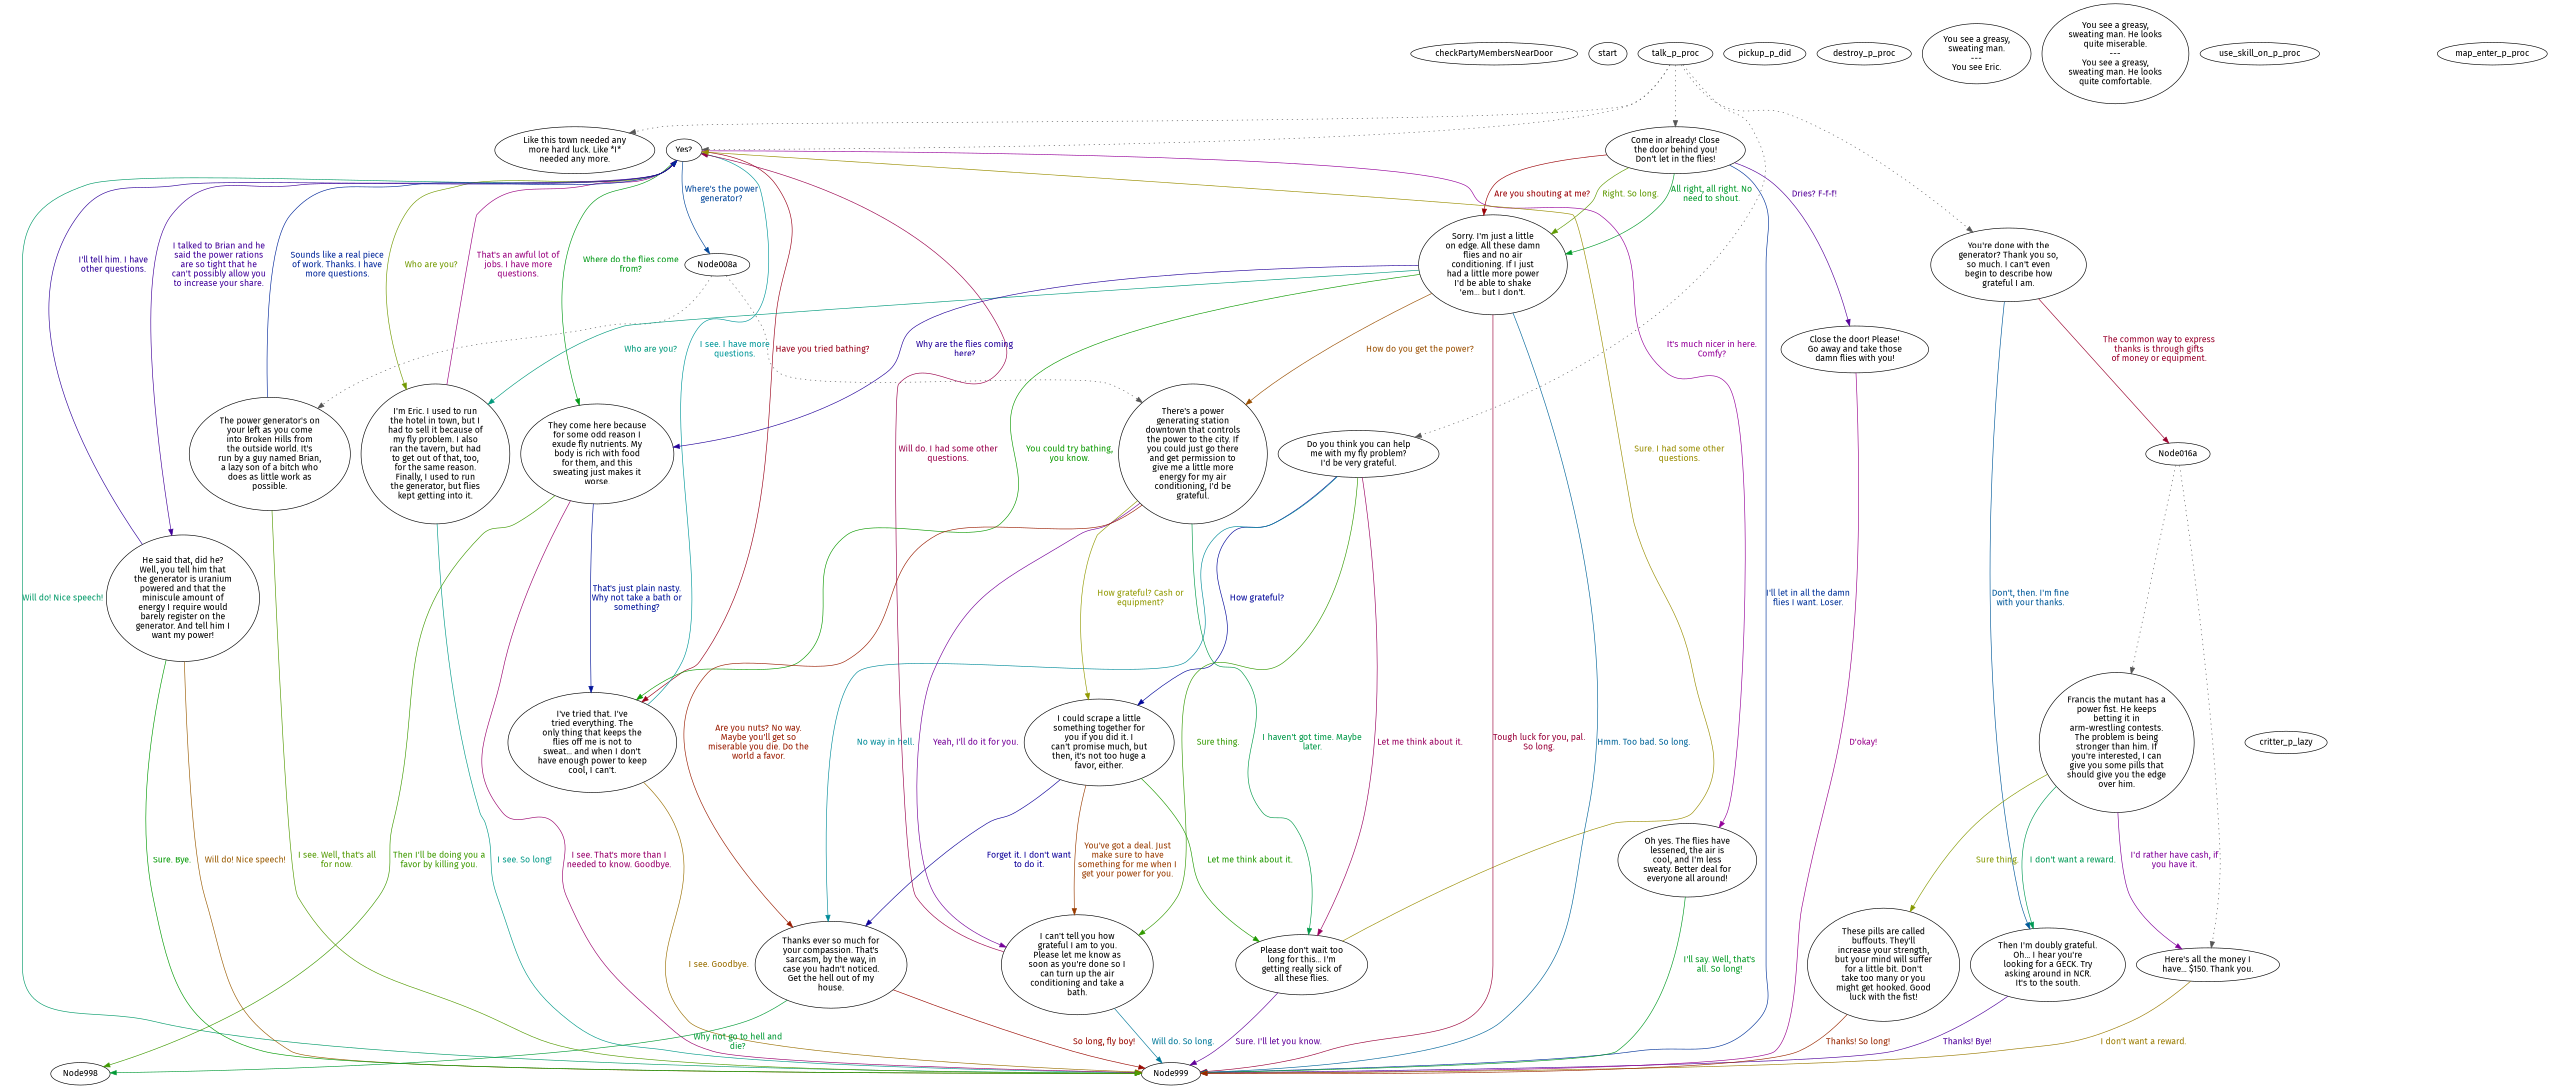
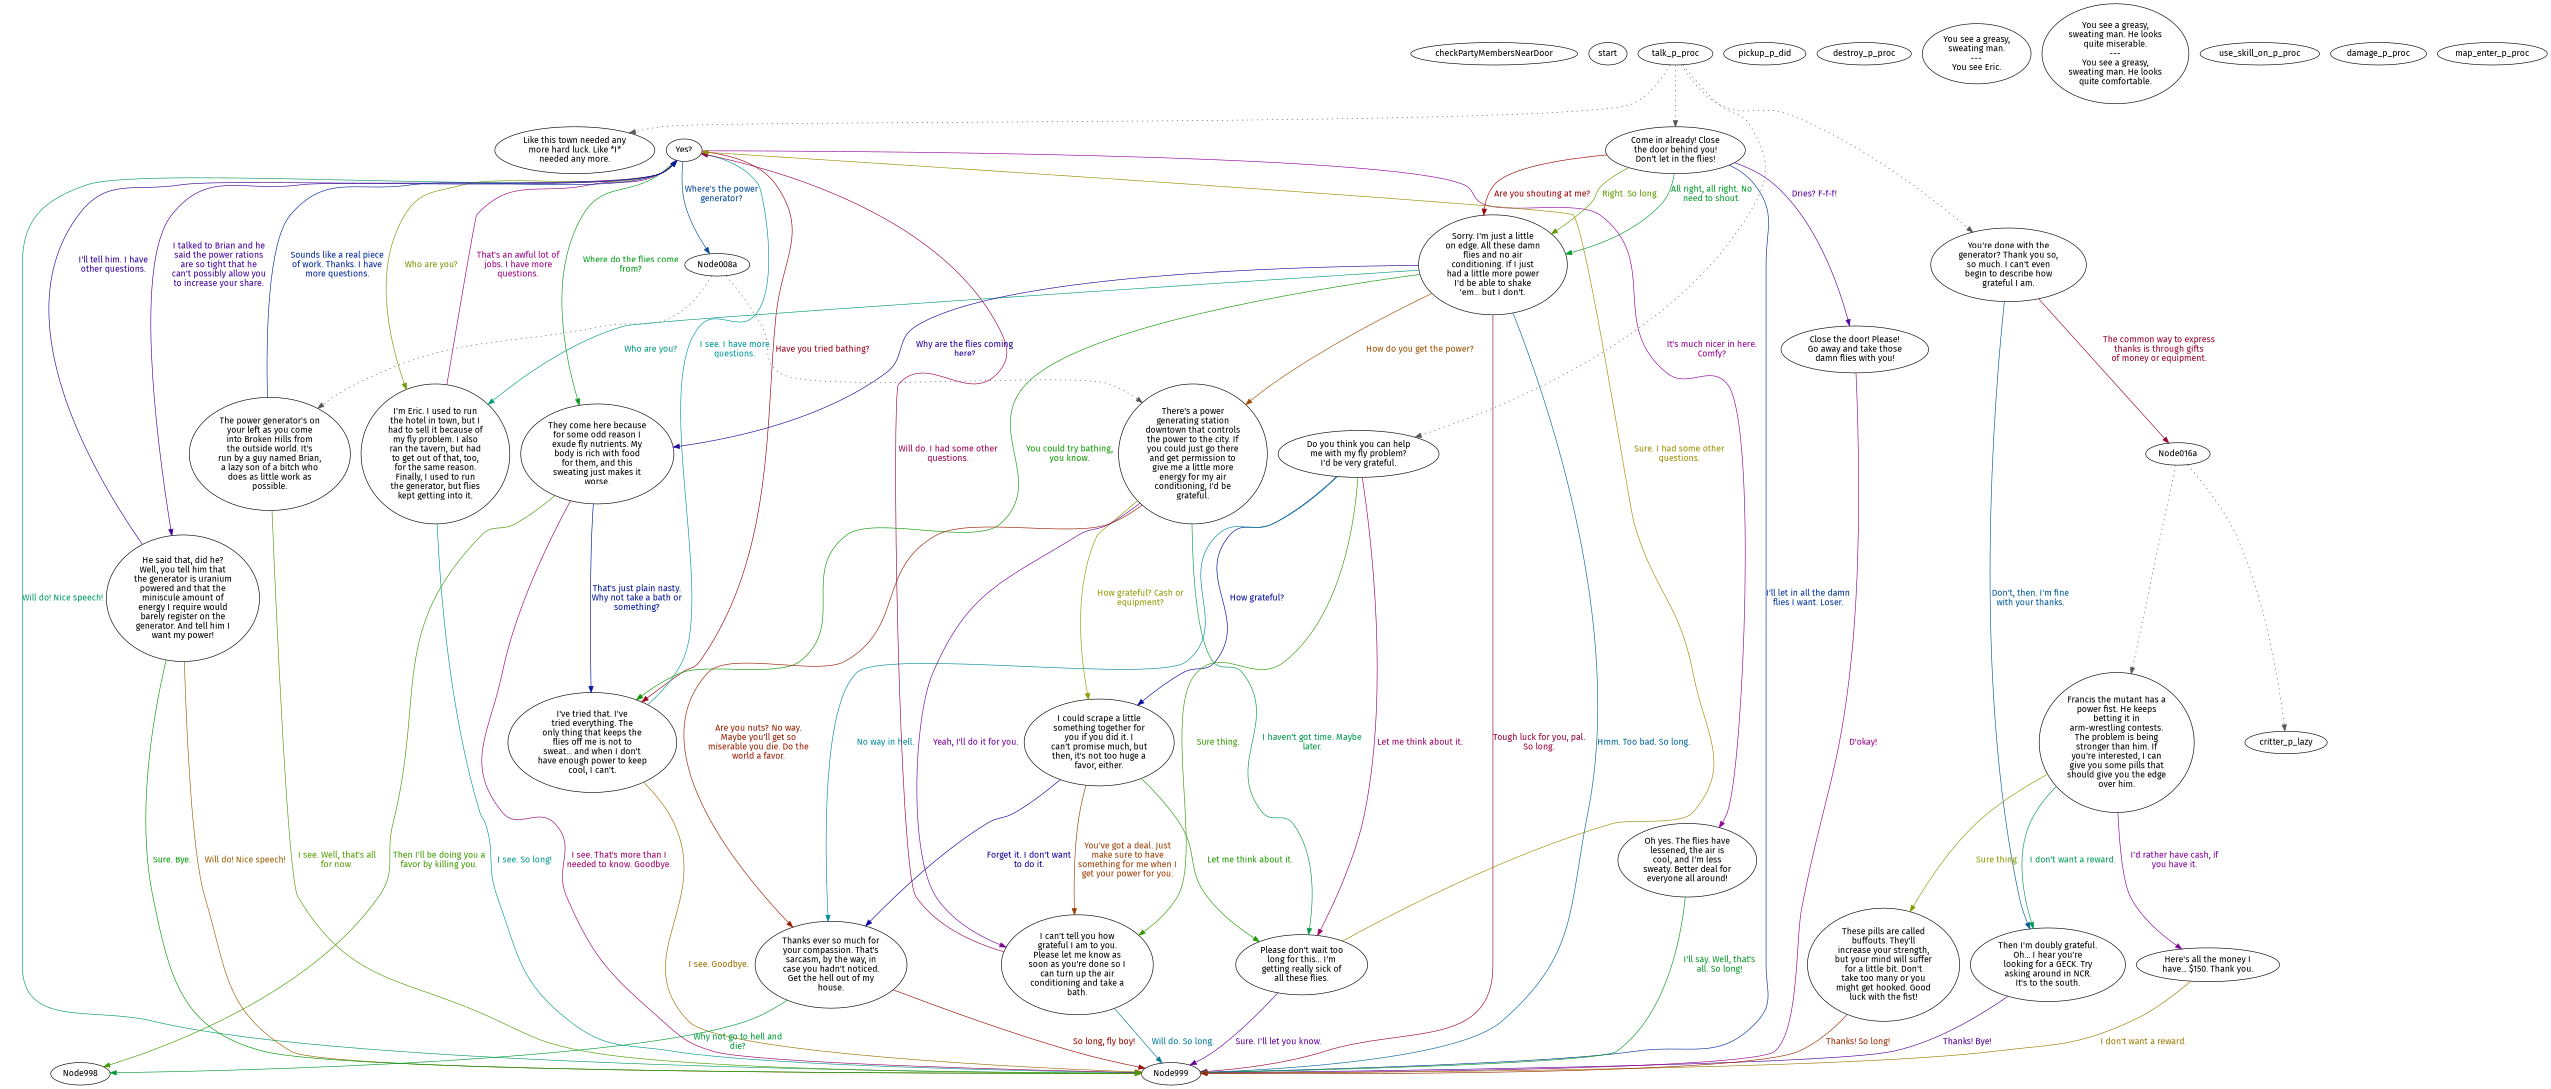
node "damage_p_proc": added
edge "talk_p_proc" -> "Yes?": removed
edge "Node016a" -> "Here's all the money I have... $150. Thank you.": now "Node016a" -> "critter_p_lazy"
